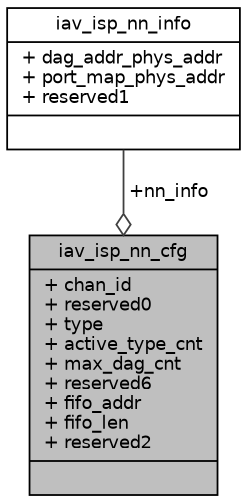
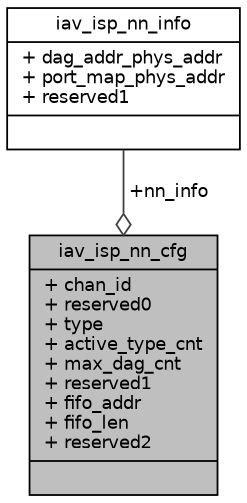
node "iav_isp_nn_cfg": text "+ reserved6" -> "+ reserved1"
